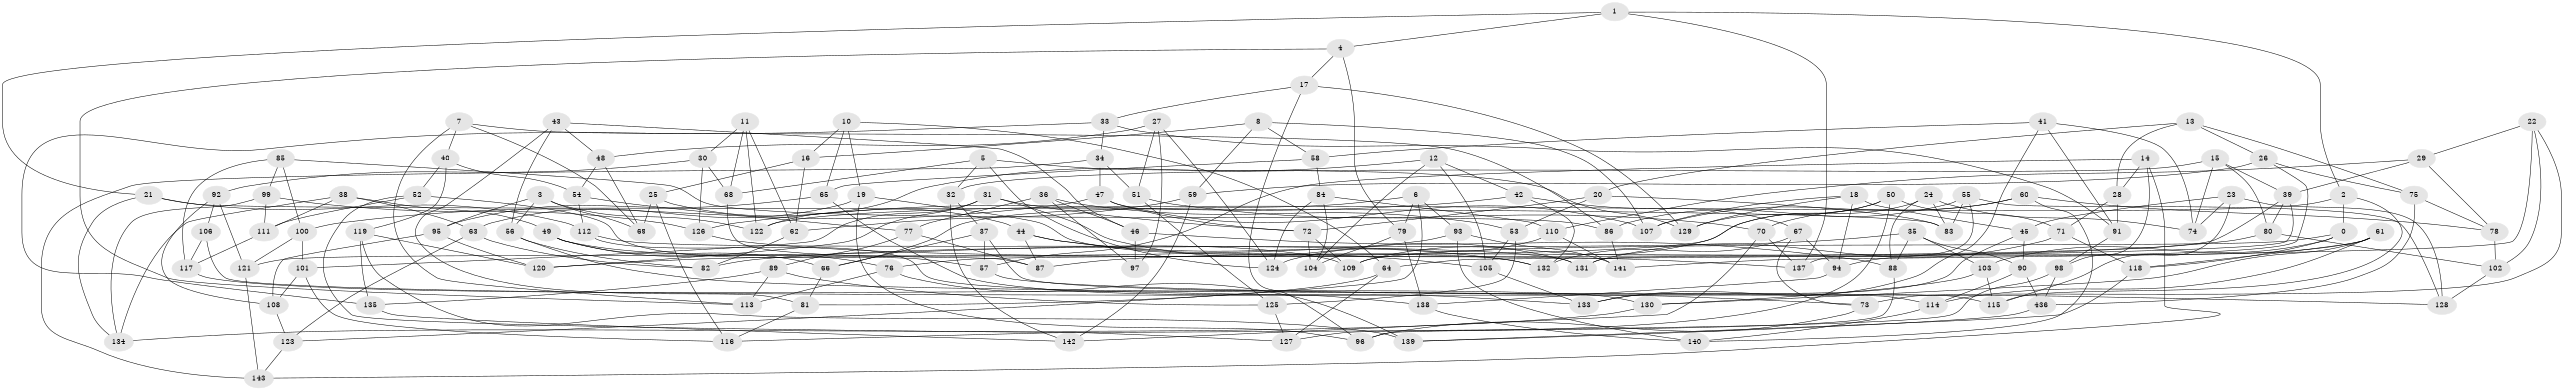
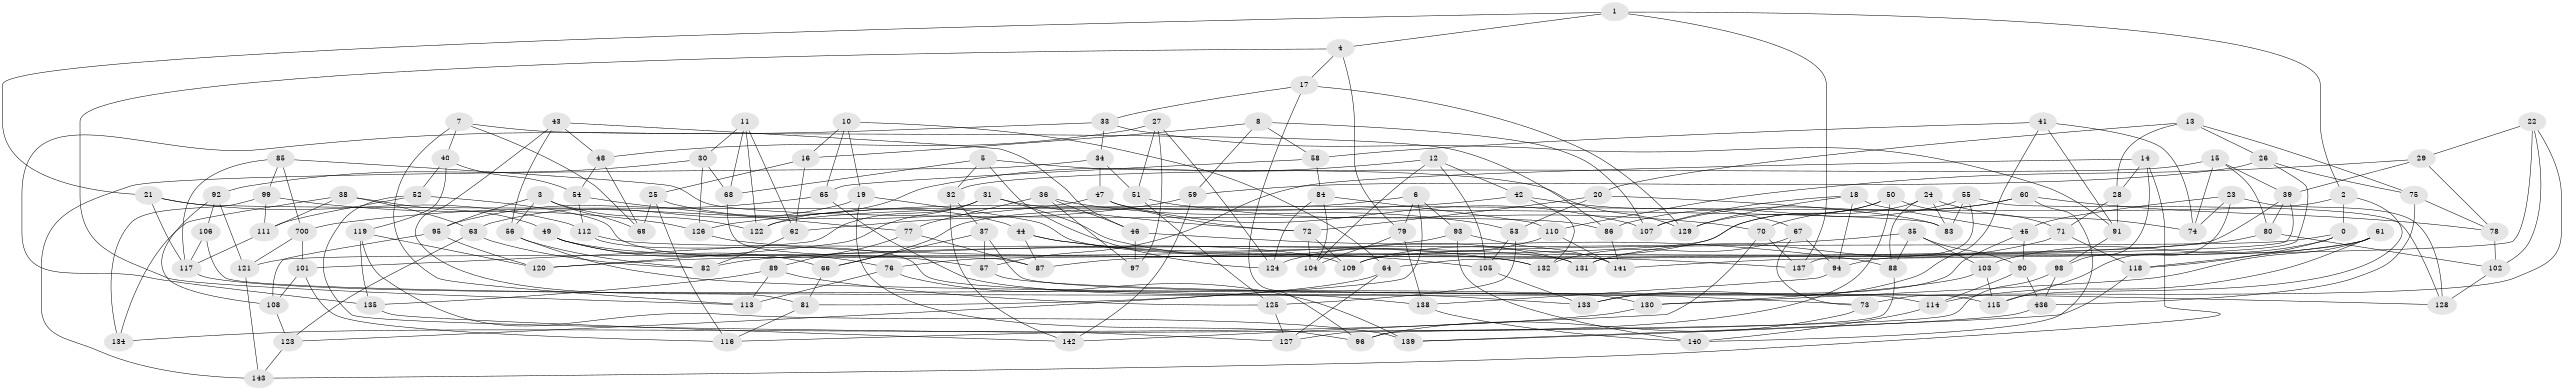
node "100": label "100" -> "700"
edge "21" -- "134": now "21" -- "117"
